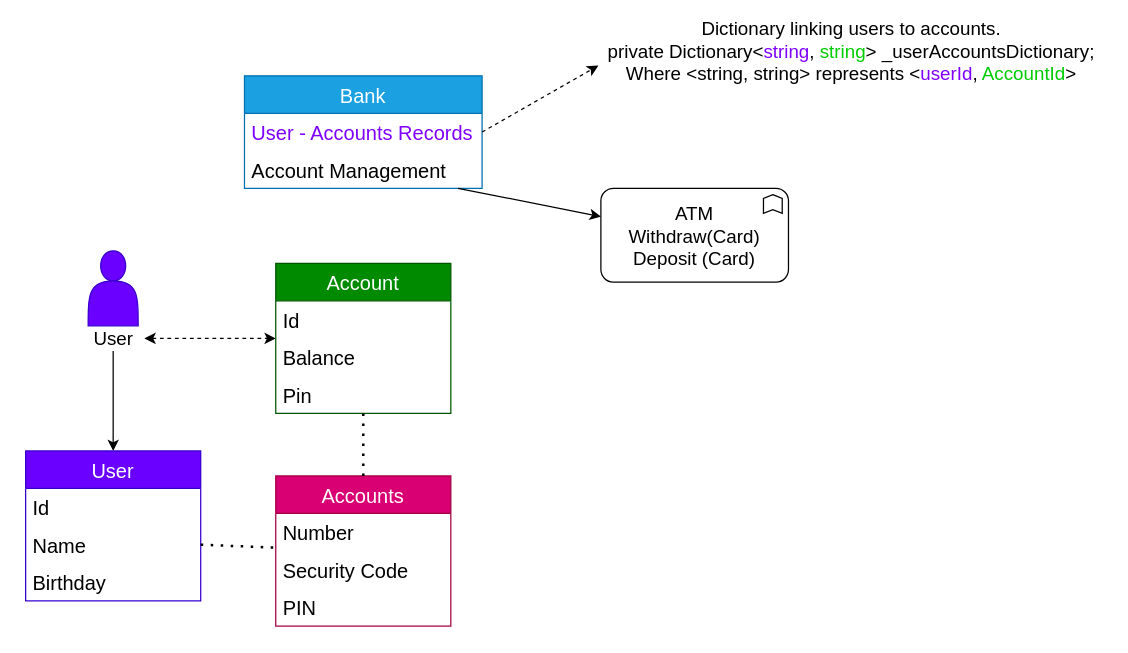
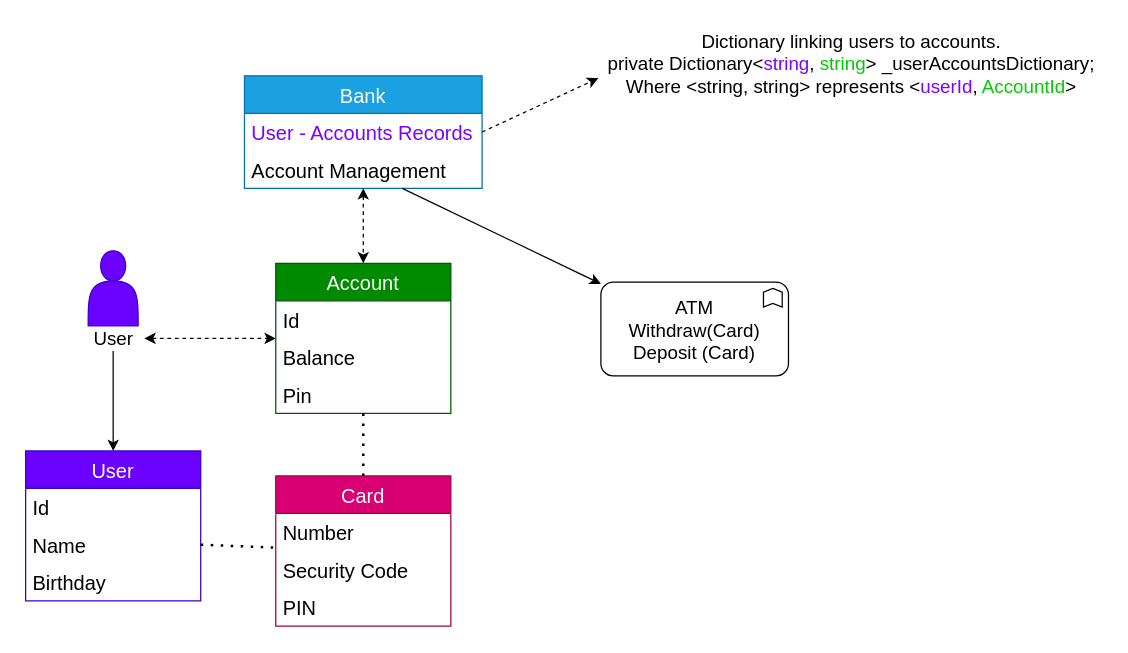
node "Dictionary linking users to accounts. private Dictionary<string, string> _userAccountsDictionary; Where <string, string> represents <userId, AccountId>": moved (851, 51) -> (851, 63)
edge "Bank" -- "Account": added
node "ATM Withdraw(Card) Deposit (Card)": moved (694, 235) -> (694, 329)
node "Accounts": label "Accounts" -> "Card"
